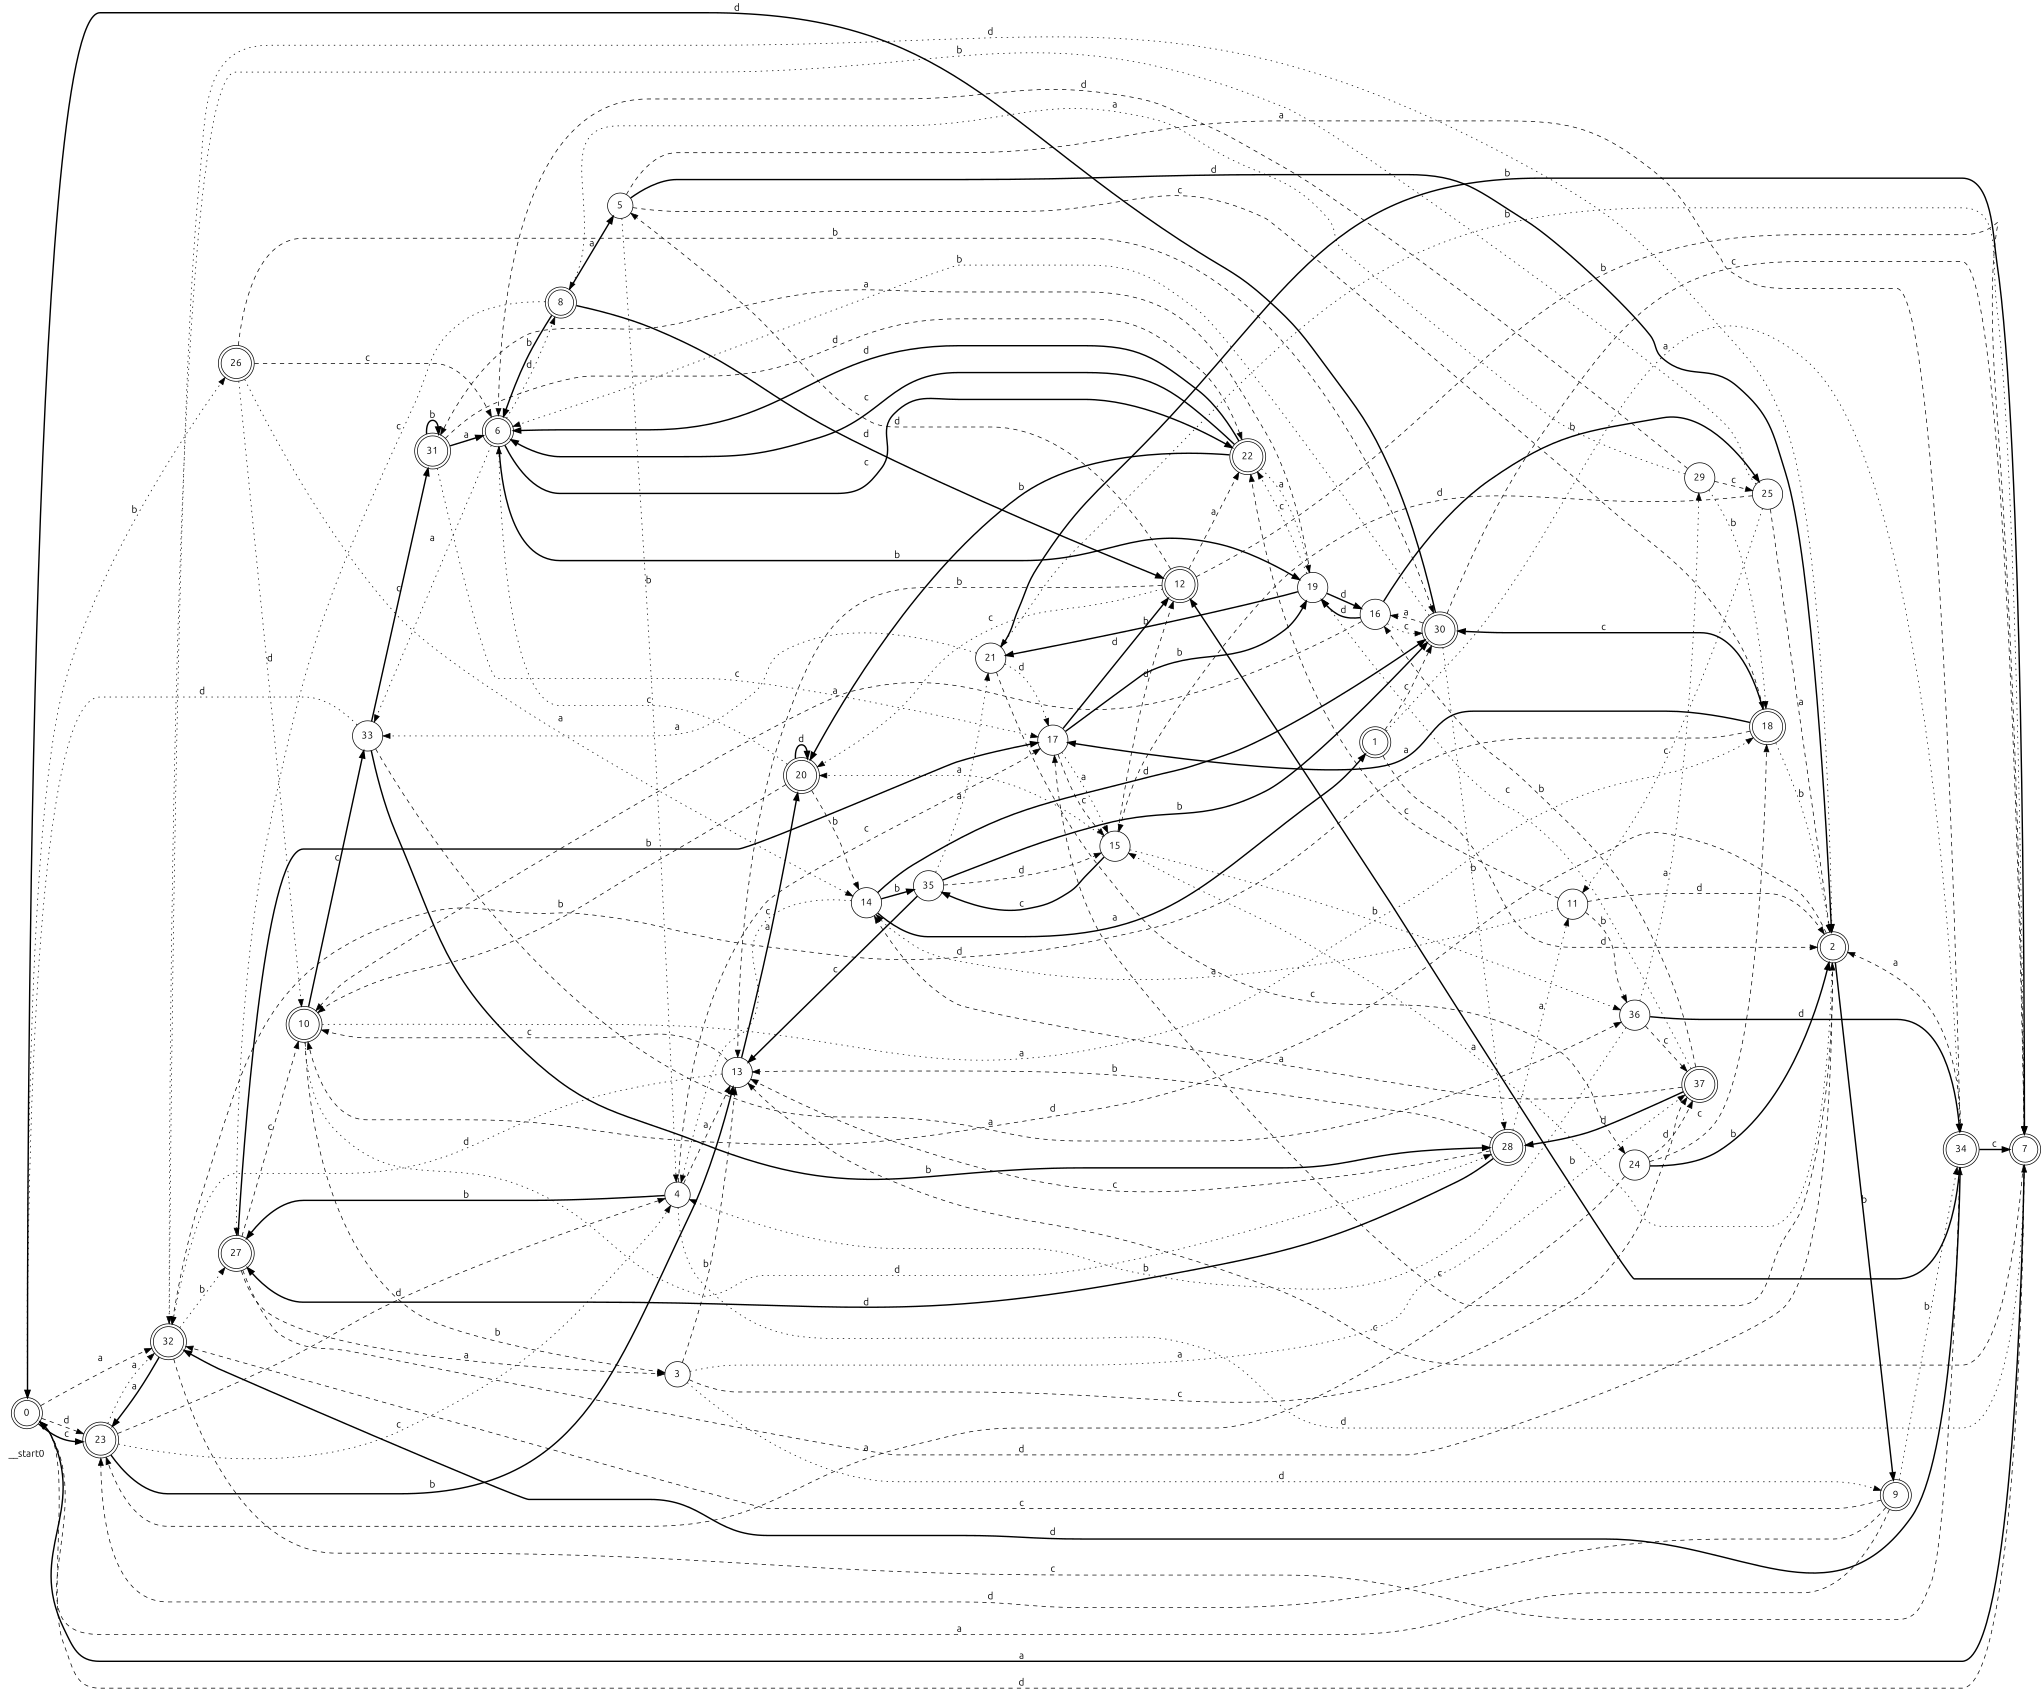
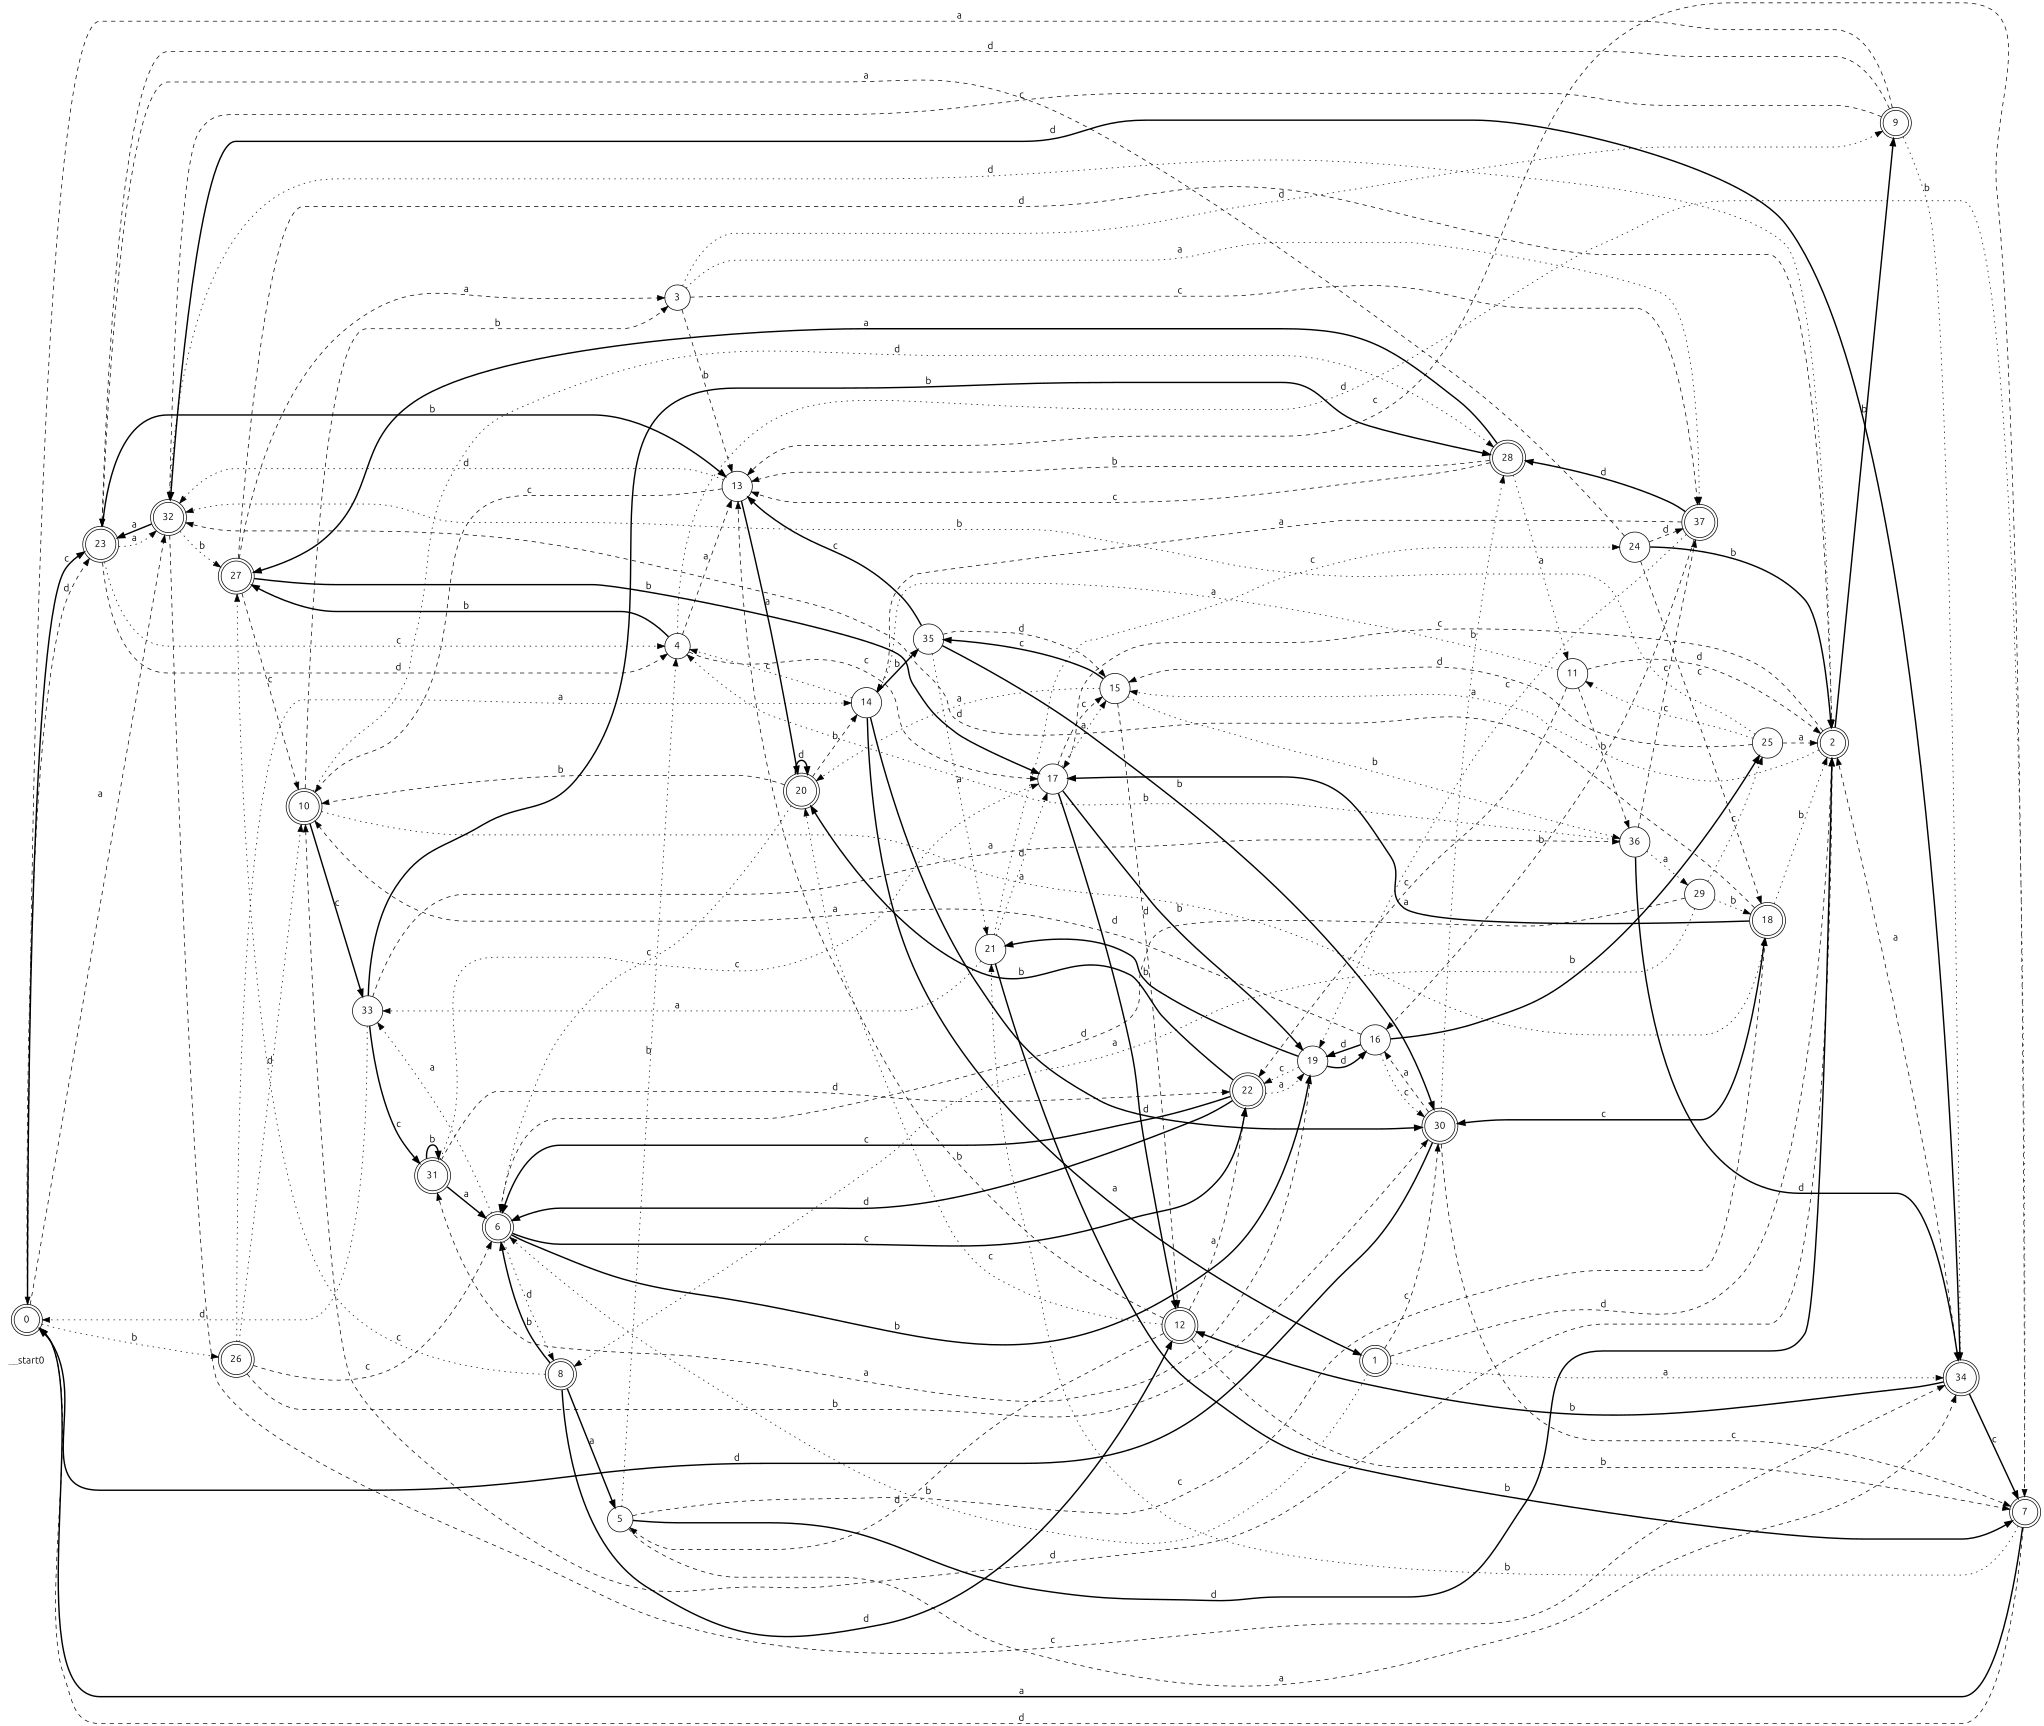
edge "30" -> "6": now "1" -> "6"
edge "29" -> "25": style dashed -> dotted
edge "21" -> "24": style dashed -> dotted
edge "28" -> "27": label "d" -> "a"
